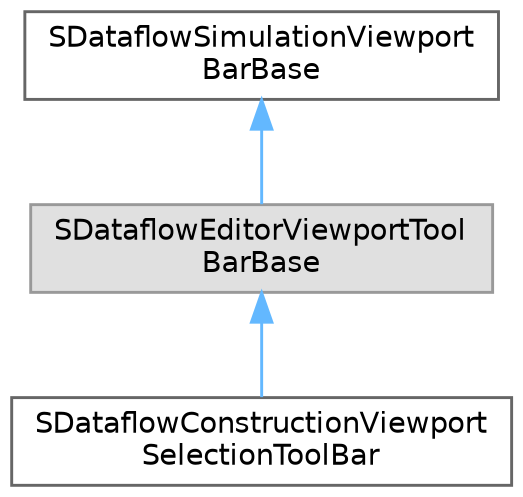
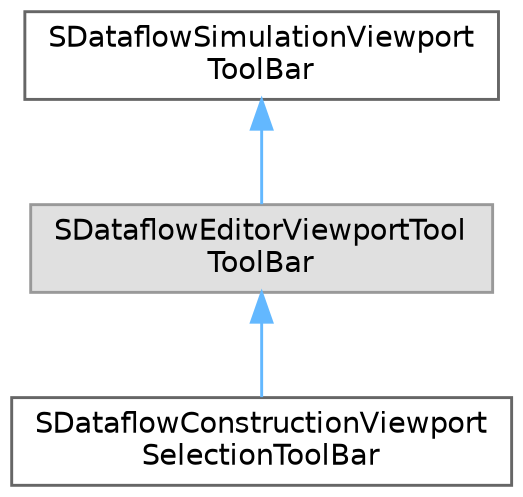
node "SDataflowSimulationViewport BarBase": label "SDataflowSimulationViewport BarBase" -> "SDataflowSimulationViewport ToolBar"
node "SDataflowEditorViewportTool BarBase": label "SDataflowEditorViewportTool BarBase" -> "SDataflowEditorViewportTool ToolBar"
